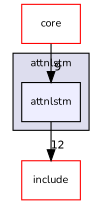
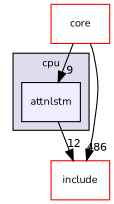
cluster "attnlstm": label "attnlstm" -> "cpu"
edge "core" -> "include": added
